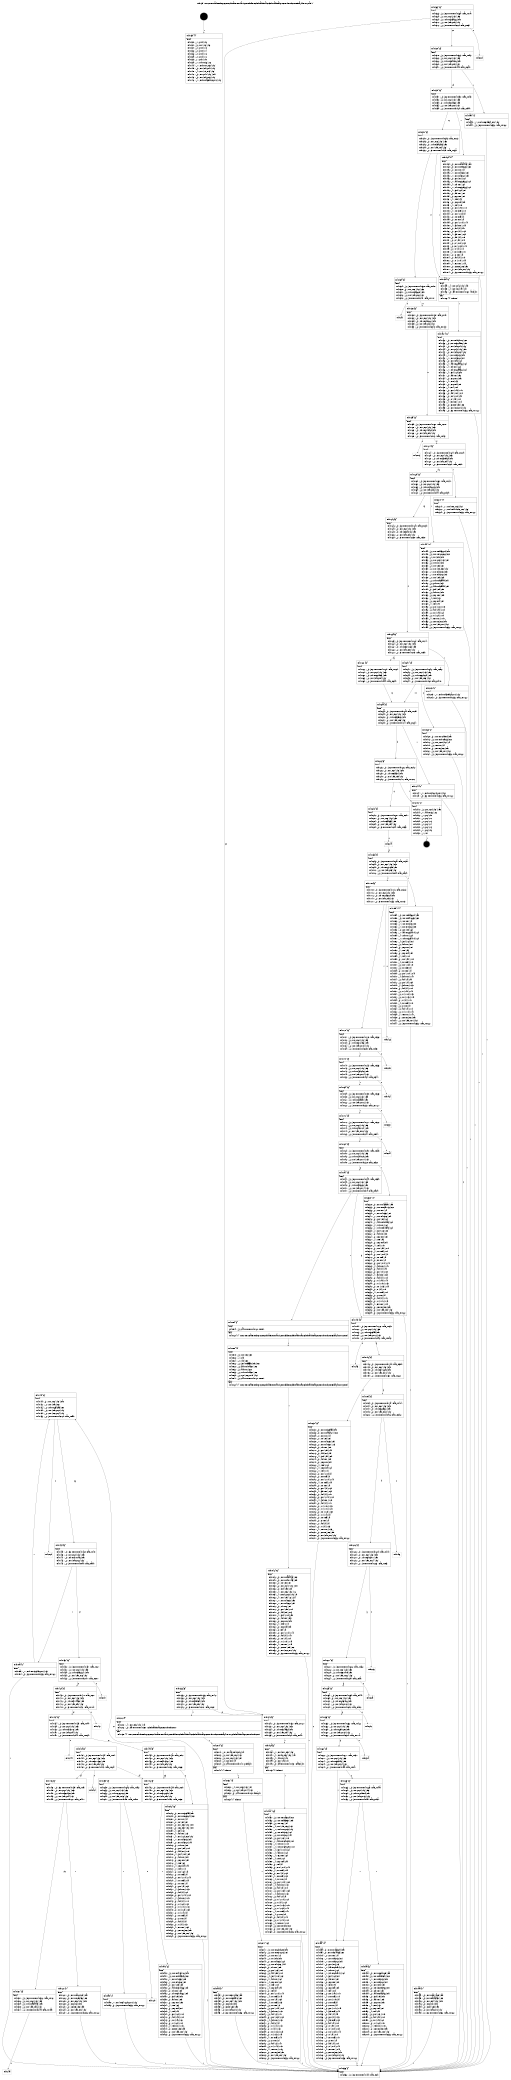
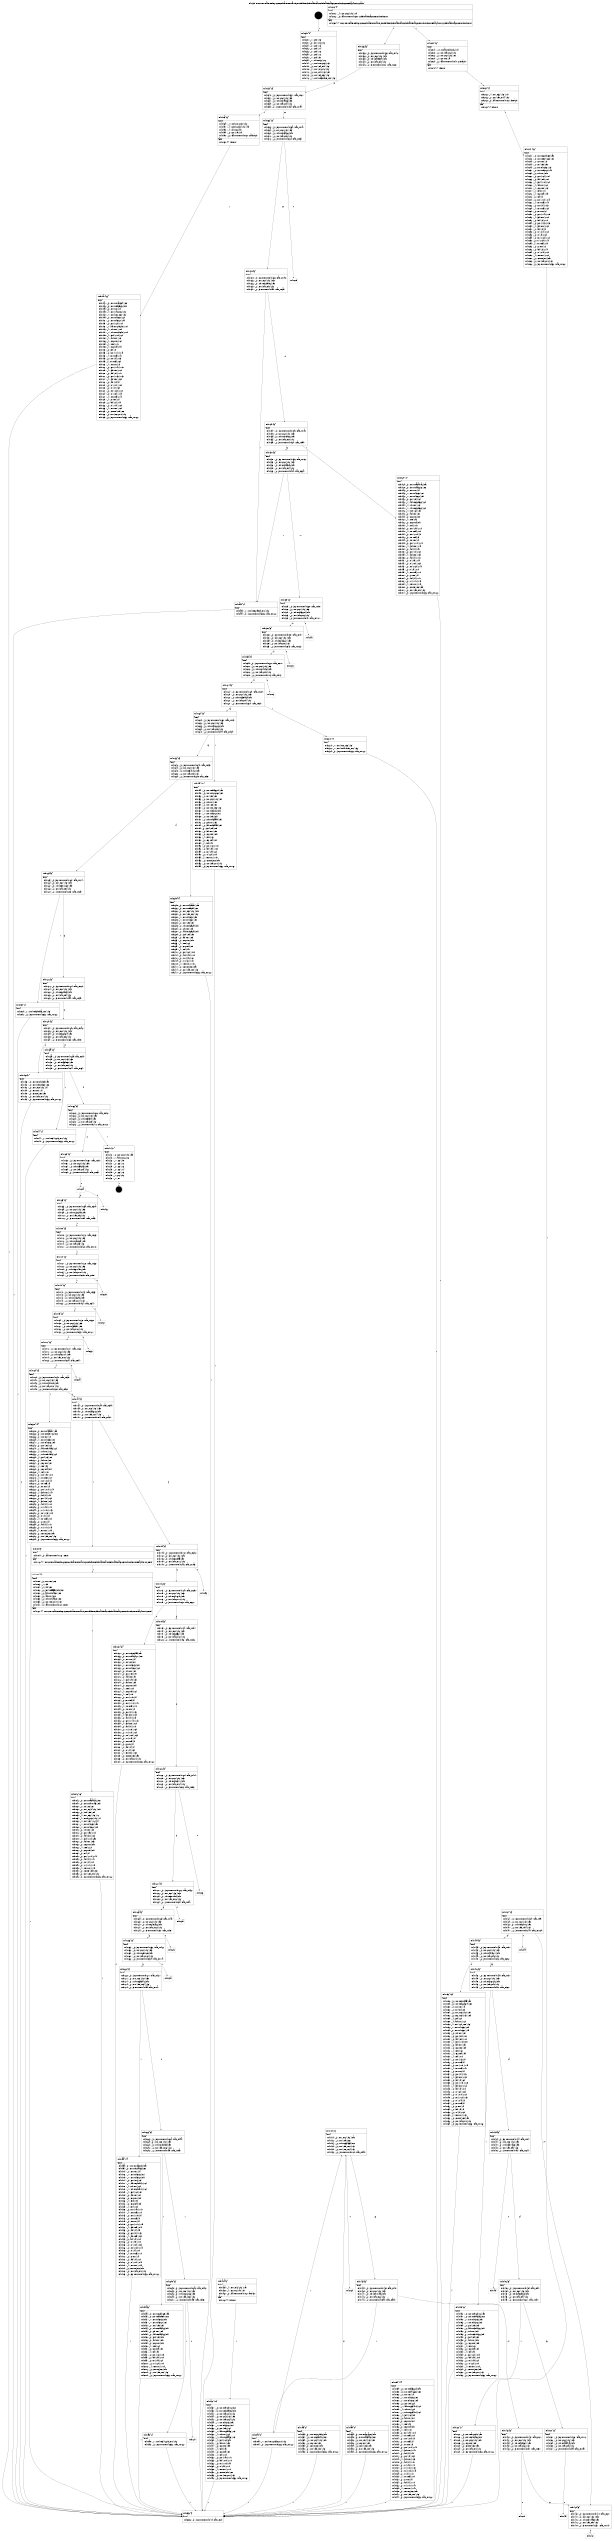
edge "0x4015b0 [25]" -> "0x401a2a [13]": now "0x4015b0 [25]" -> "0x401a9d [12]"
node "0x402545": added
edge "0x401678 [25]" -> "0x4016aa [25]": now "0x401678 [25]" -> "0x401691 [25]"
edge "0x401565 [25]" -> "0x40154c [25]": reversed
edge "0x4016f5 [25]" -> "0x401eb9 [144]": removed, label "1"
node "0x4023be [94]": added
edge "0x40170e [25]" -> "0x402465": now "0x40224a" -> "0x402465"
node "0x4019c6": removed
edge "0x40146b [25]" -> "0x401484 [25]": reversed
edge "0x401533 [25]" -> "0x402012 [9]": reversed
edge "0x4014cf [25]" -> "0x4014b6 [25]": reversed
edge "0x401885 [25]" -> "0x401afa [144]": now "0x401885 [25]" -> "0x40189e [25]"
